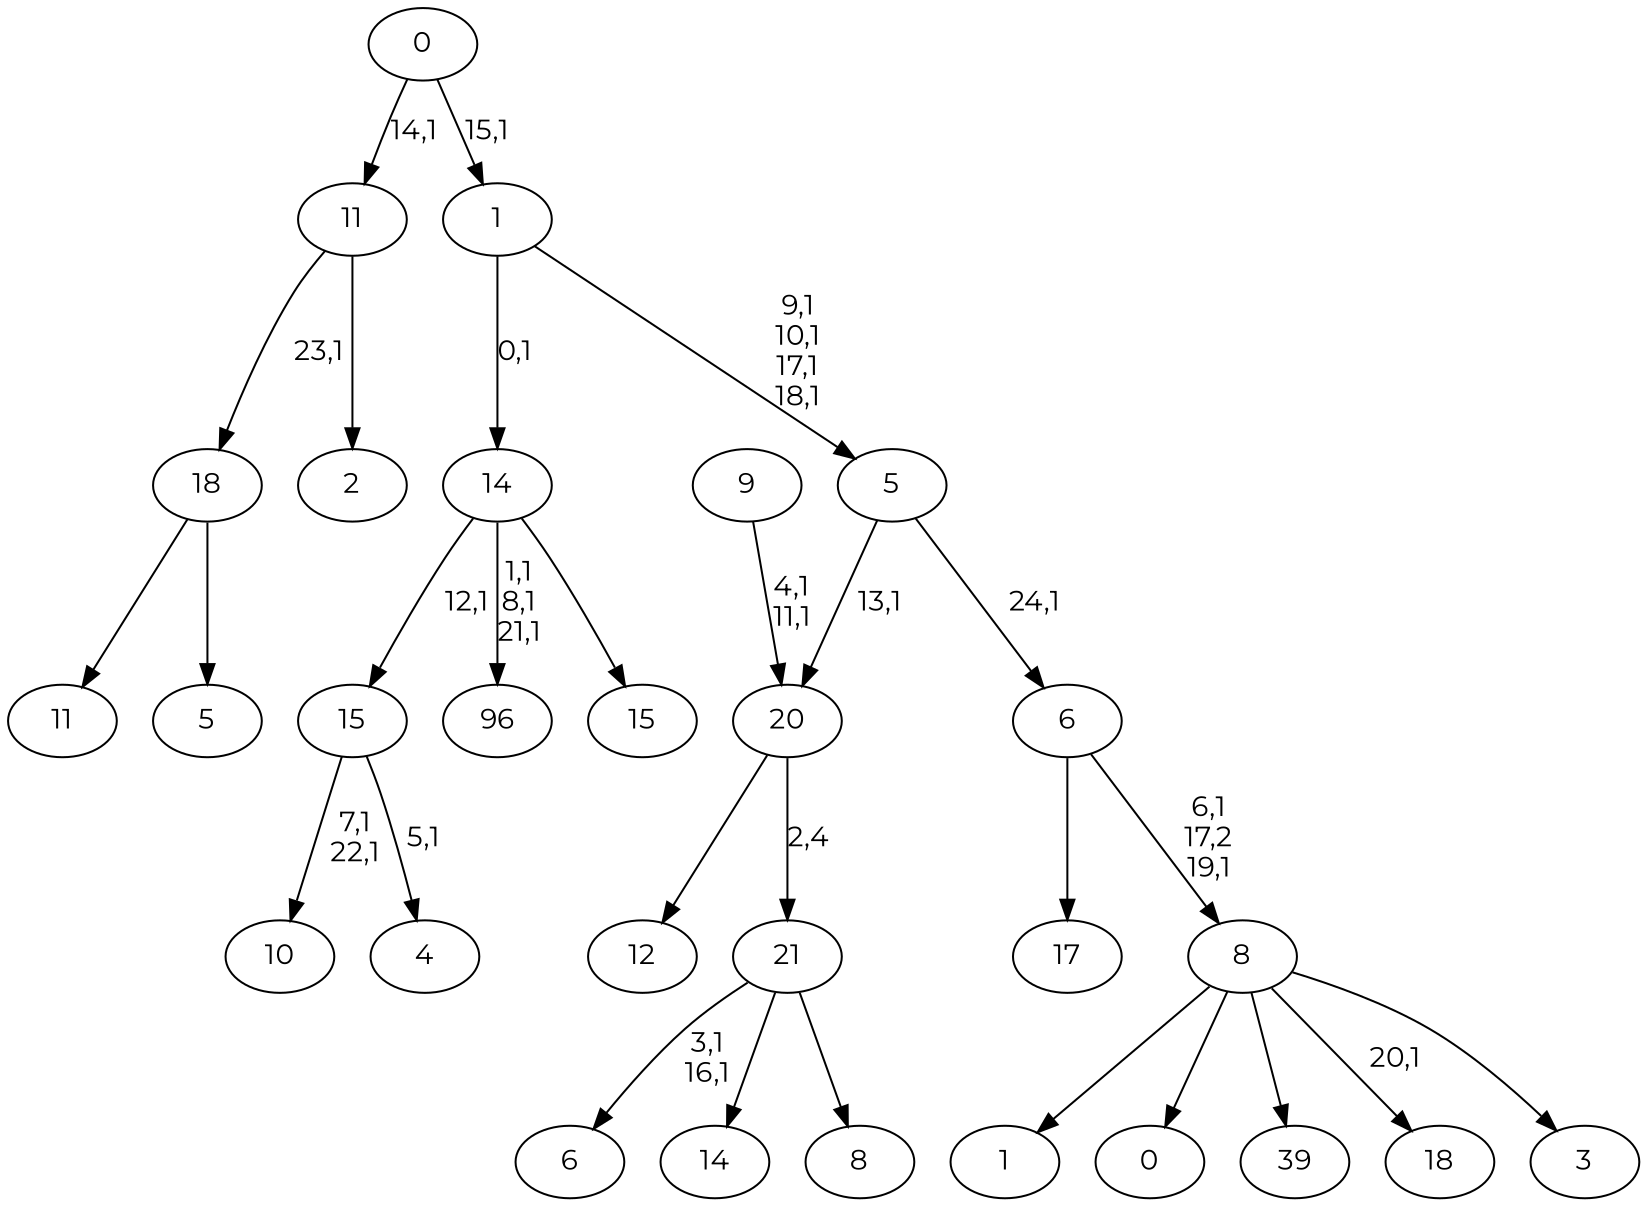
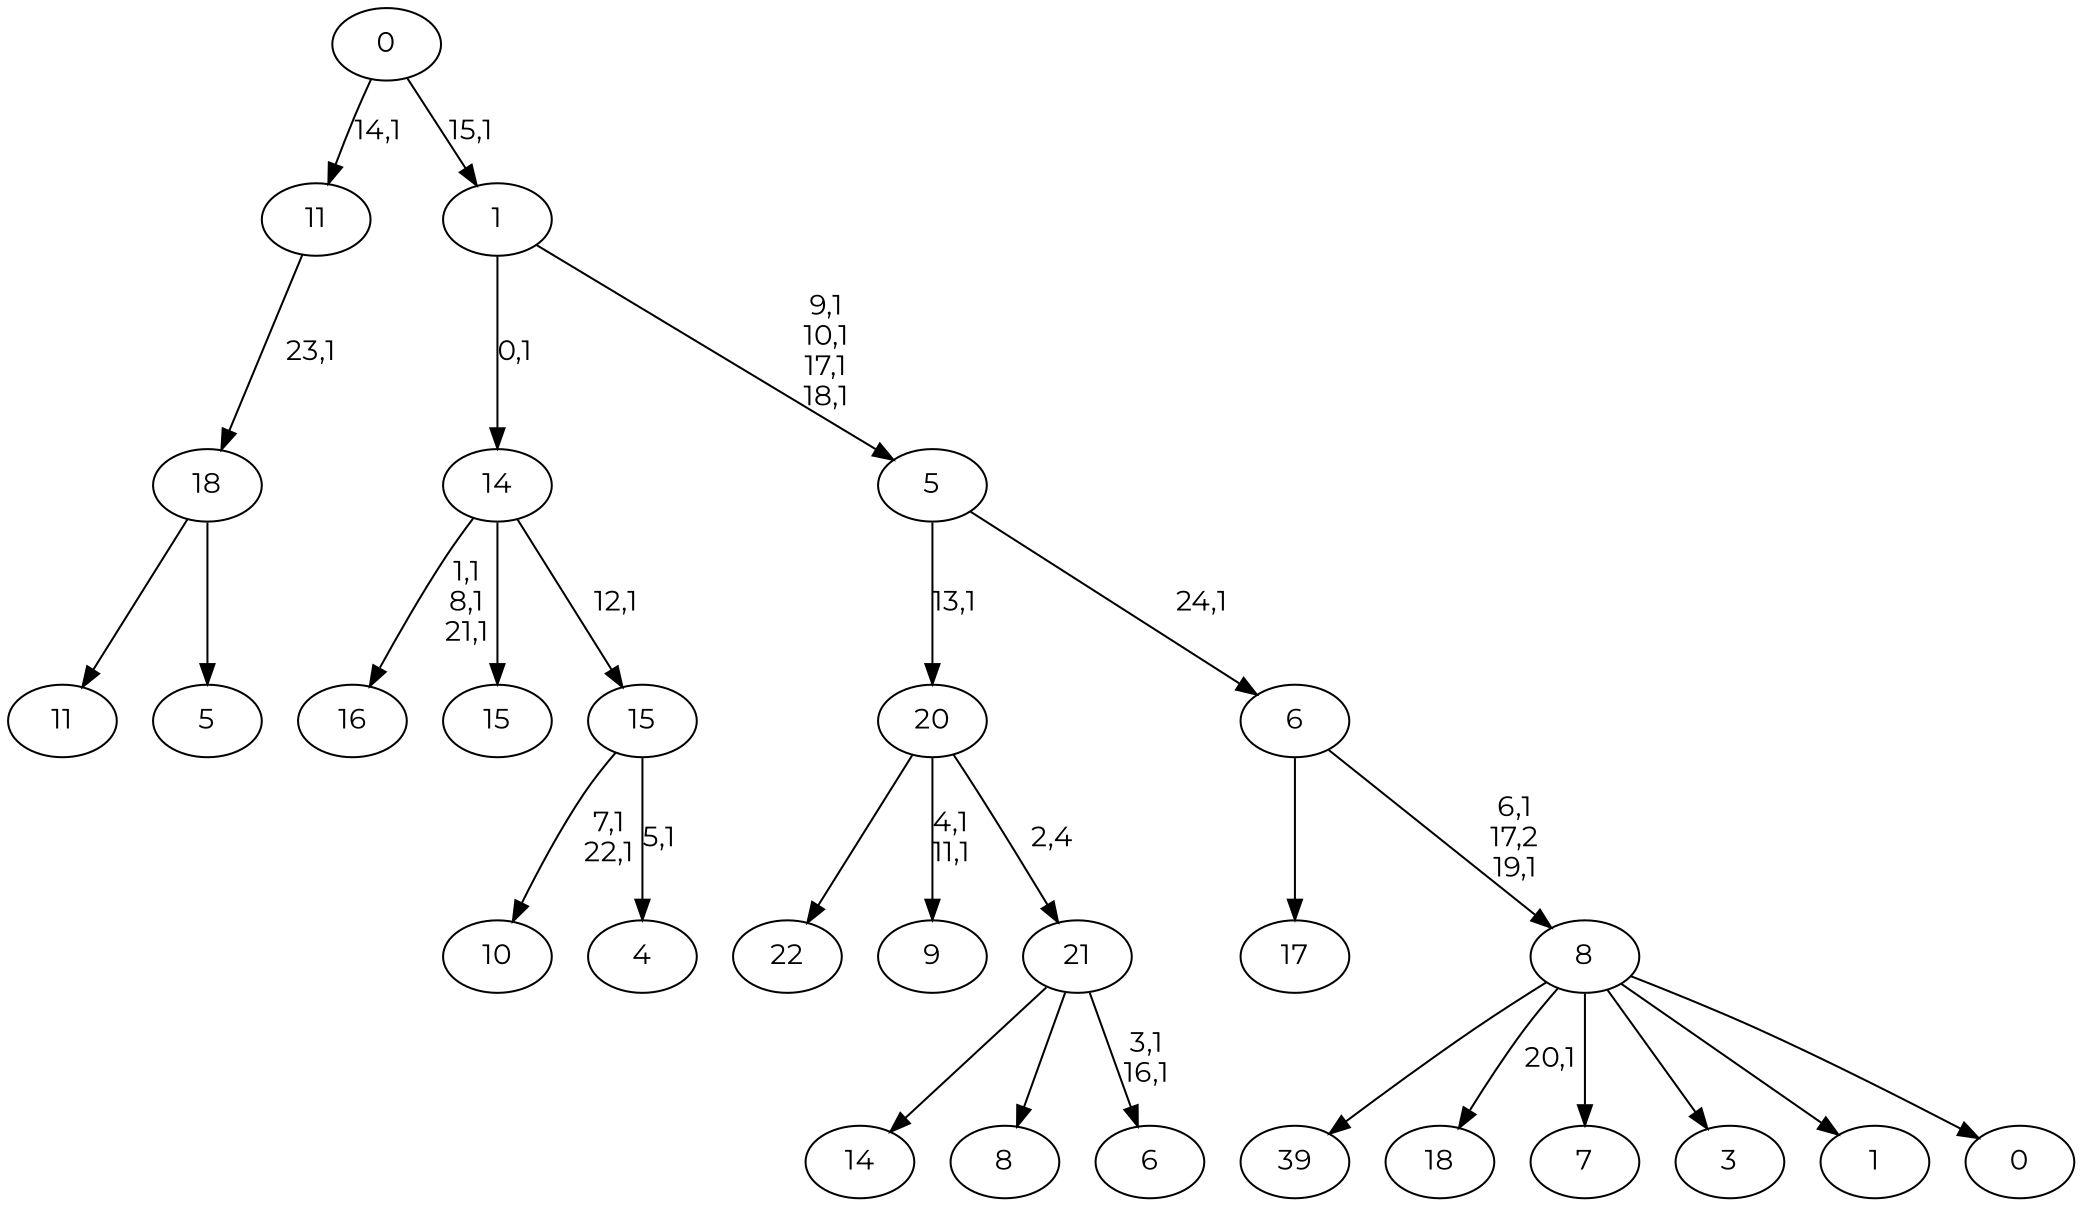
node "2": removed
edge "9" -> "20": reversed
node "96": label "96" -> "16"
node "12": label "12" -> "22"
node "7": added
